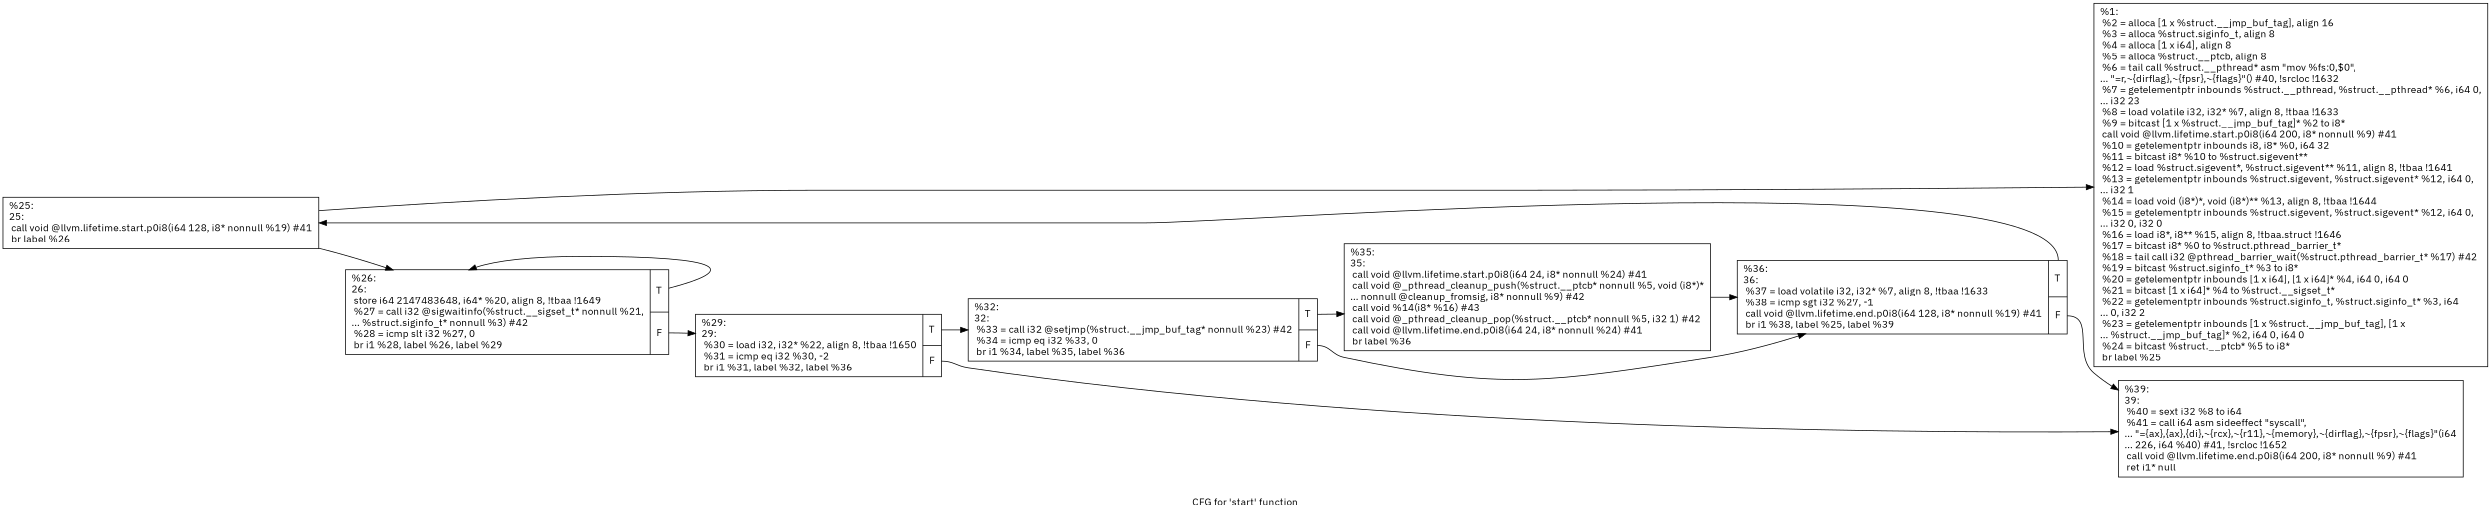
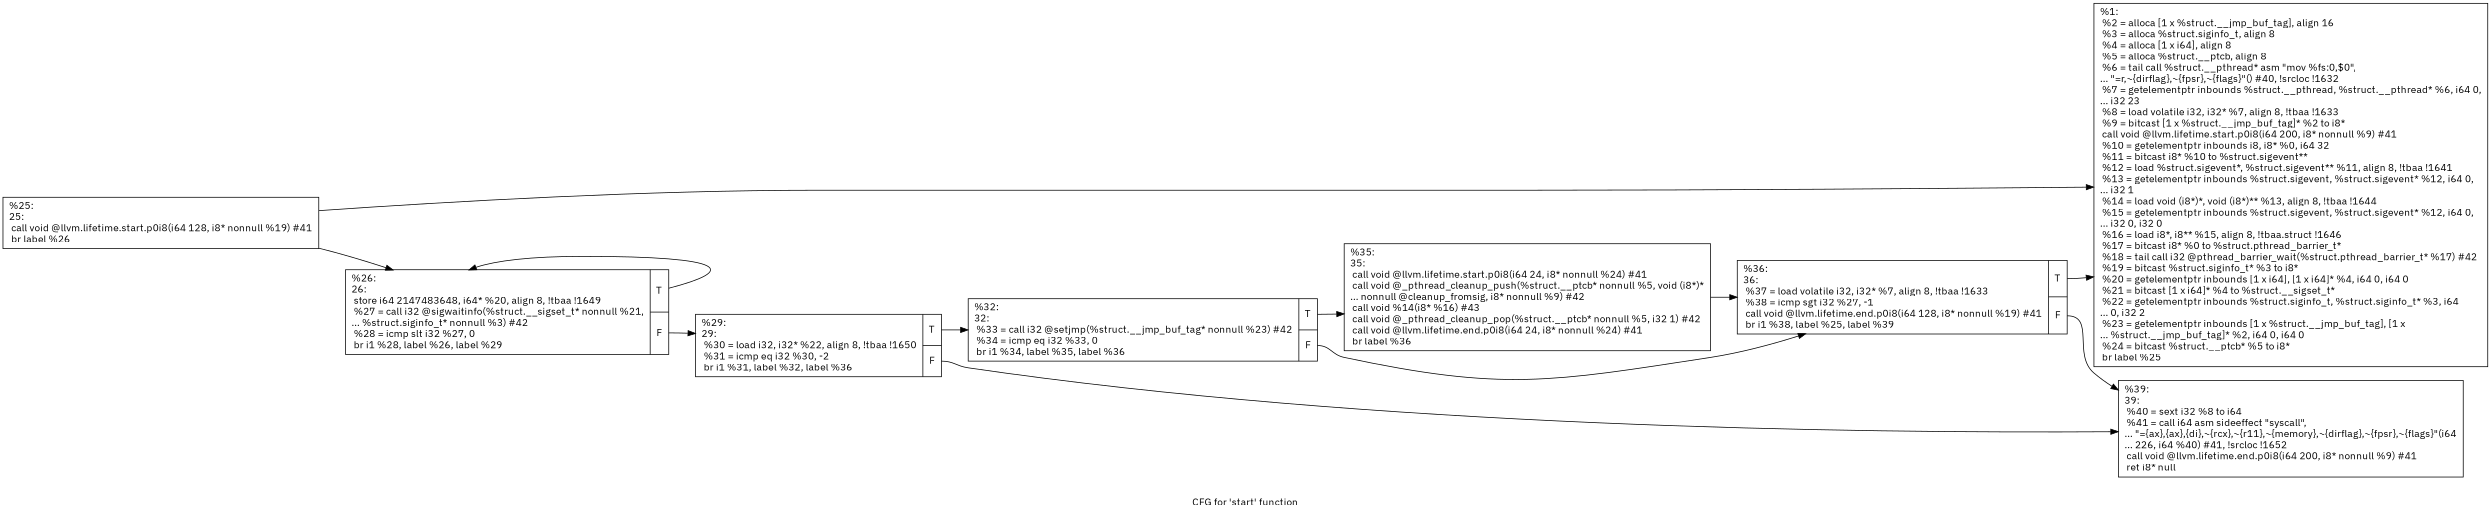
edge "%36:" -> "%25:": now "%36:" -> "%1:"
node "%39:": text "ret i1* null" -> "ret i8* null"
